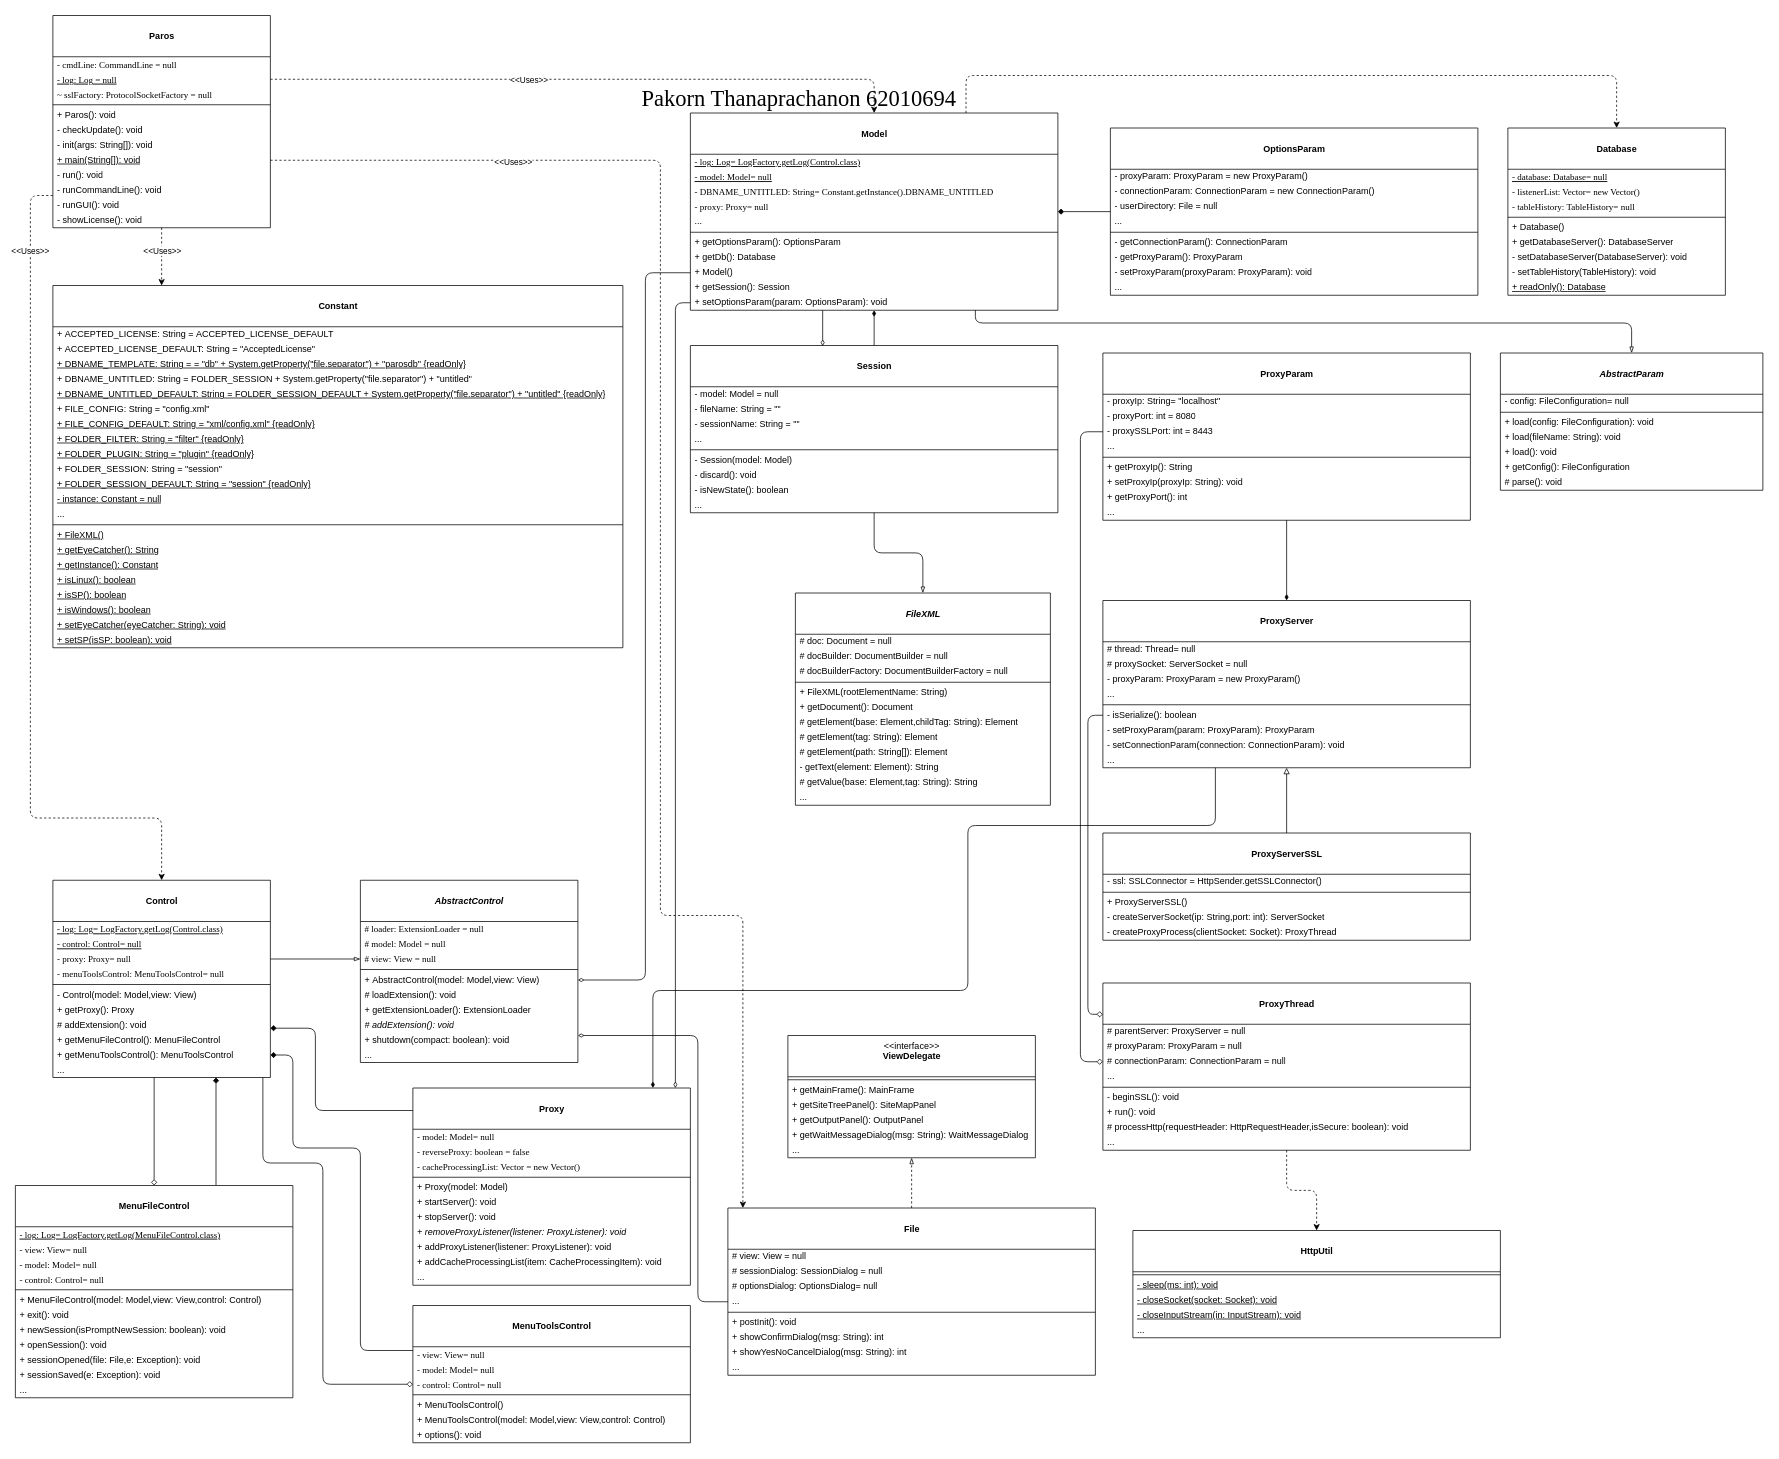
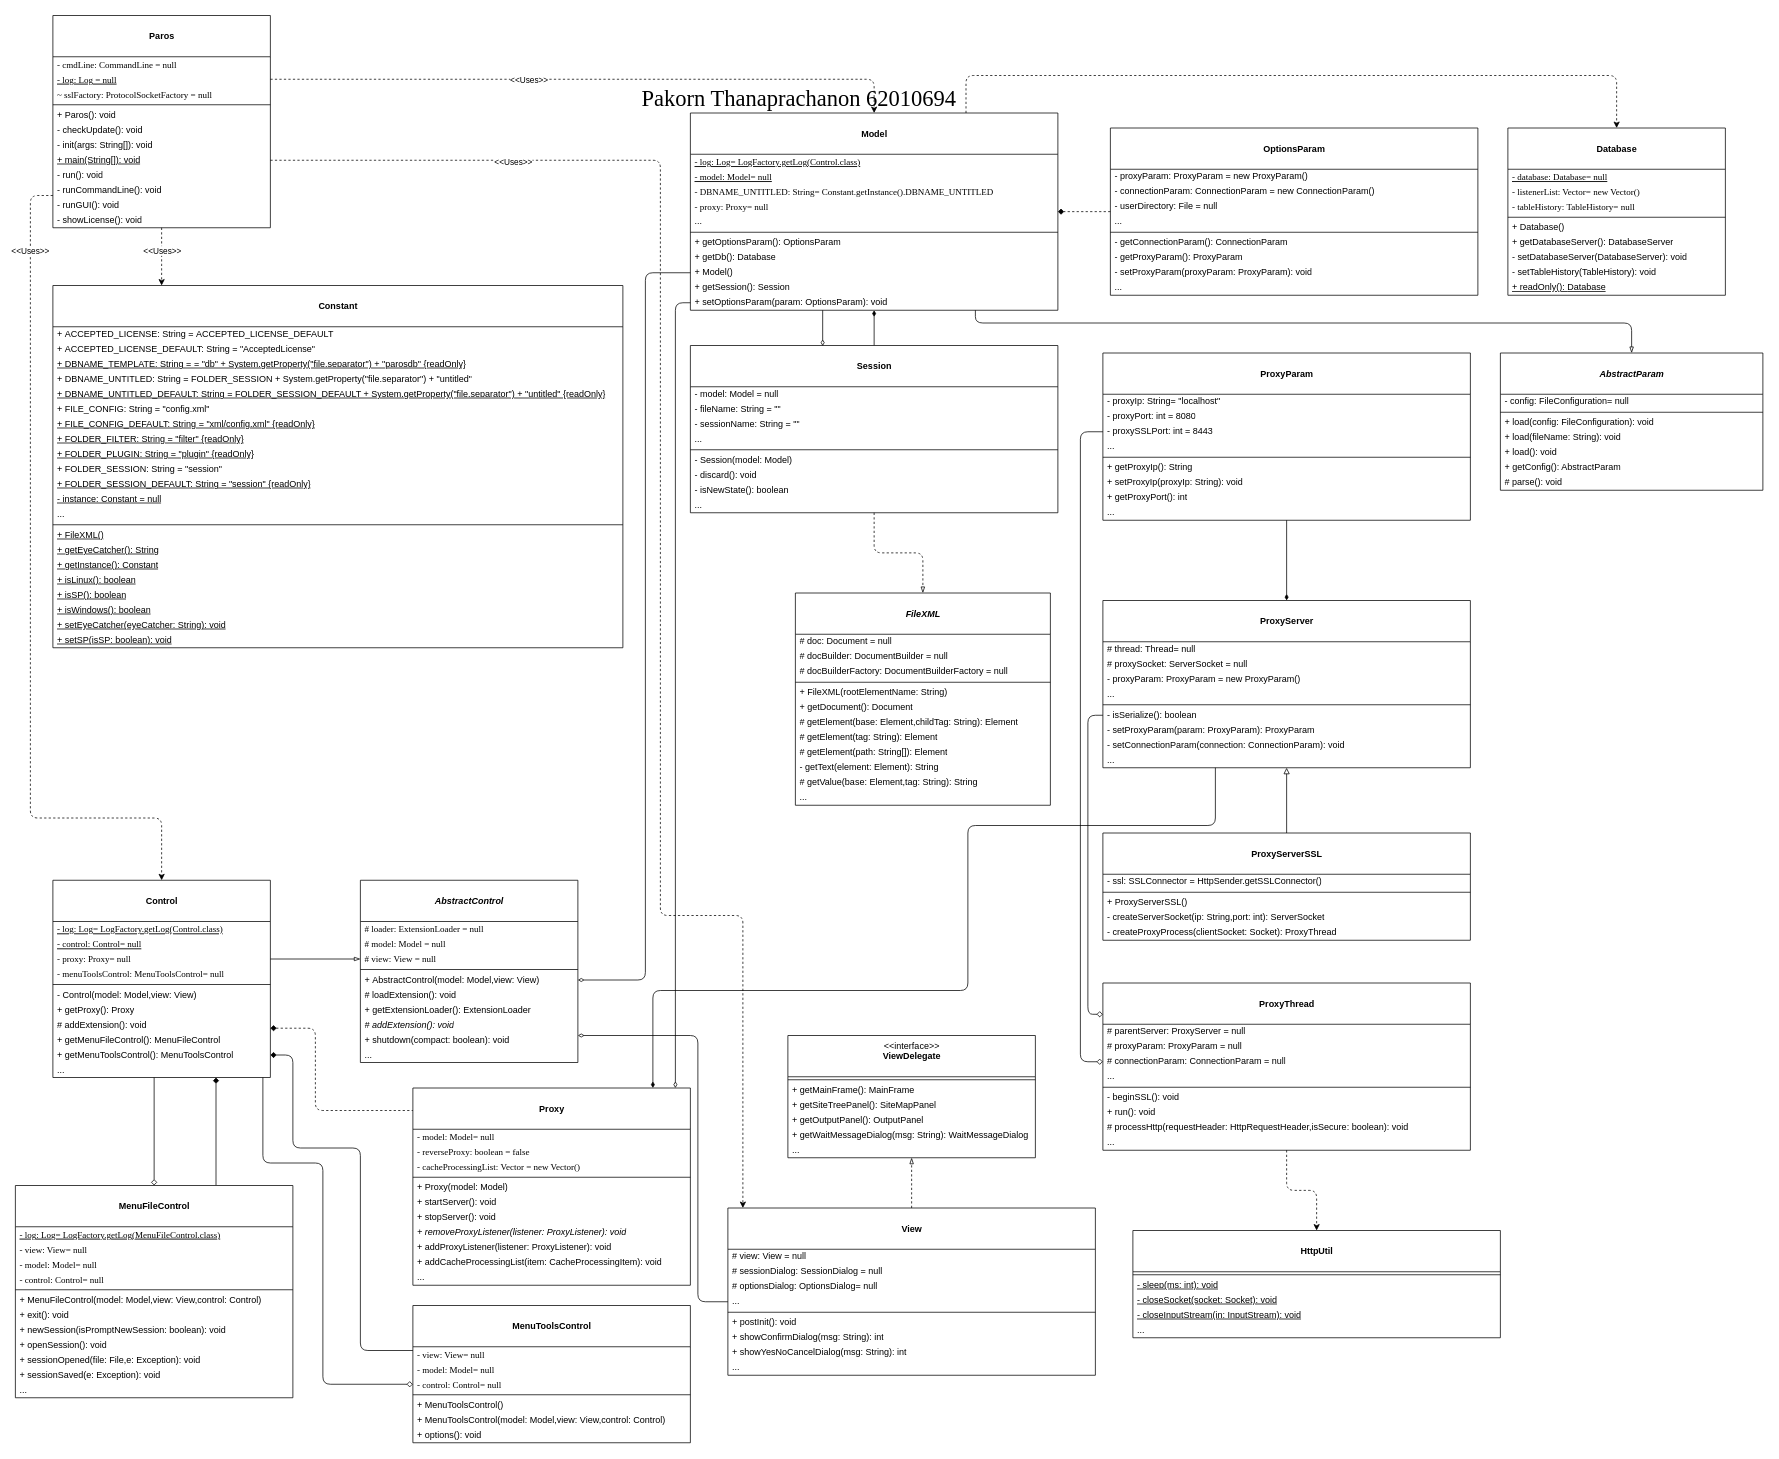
edge "OptionsParam" -> "Model": style solid -> dashed
node "+ getConfig(): FileConfiguration": label "+ getConfig(): FileConfiguration" -> "+ getConfig(): AbstractParam"
edge "Session" -> "FileXML": style solid -> dashed
edge "Proxy" -> "Control": style solid -> dashed
node "File": label "File" -> "View"
